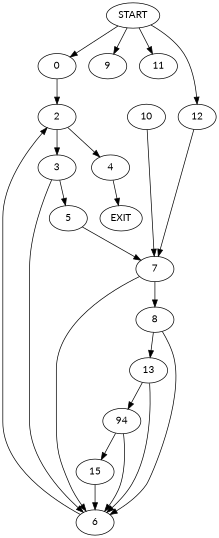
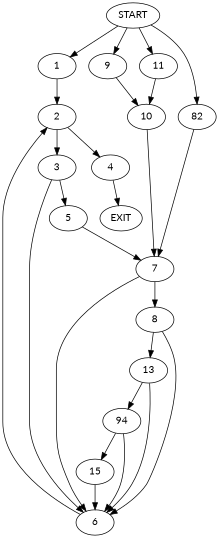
node "0": label "0" -> "1"
edge "11" -> "10": added
edge "9" -> "10": added
node "12": label "12" -> "82"
